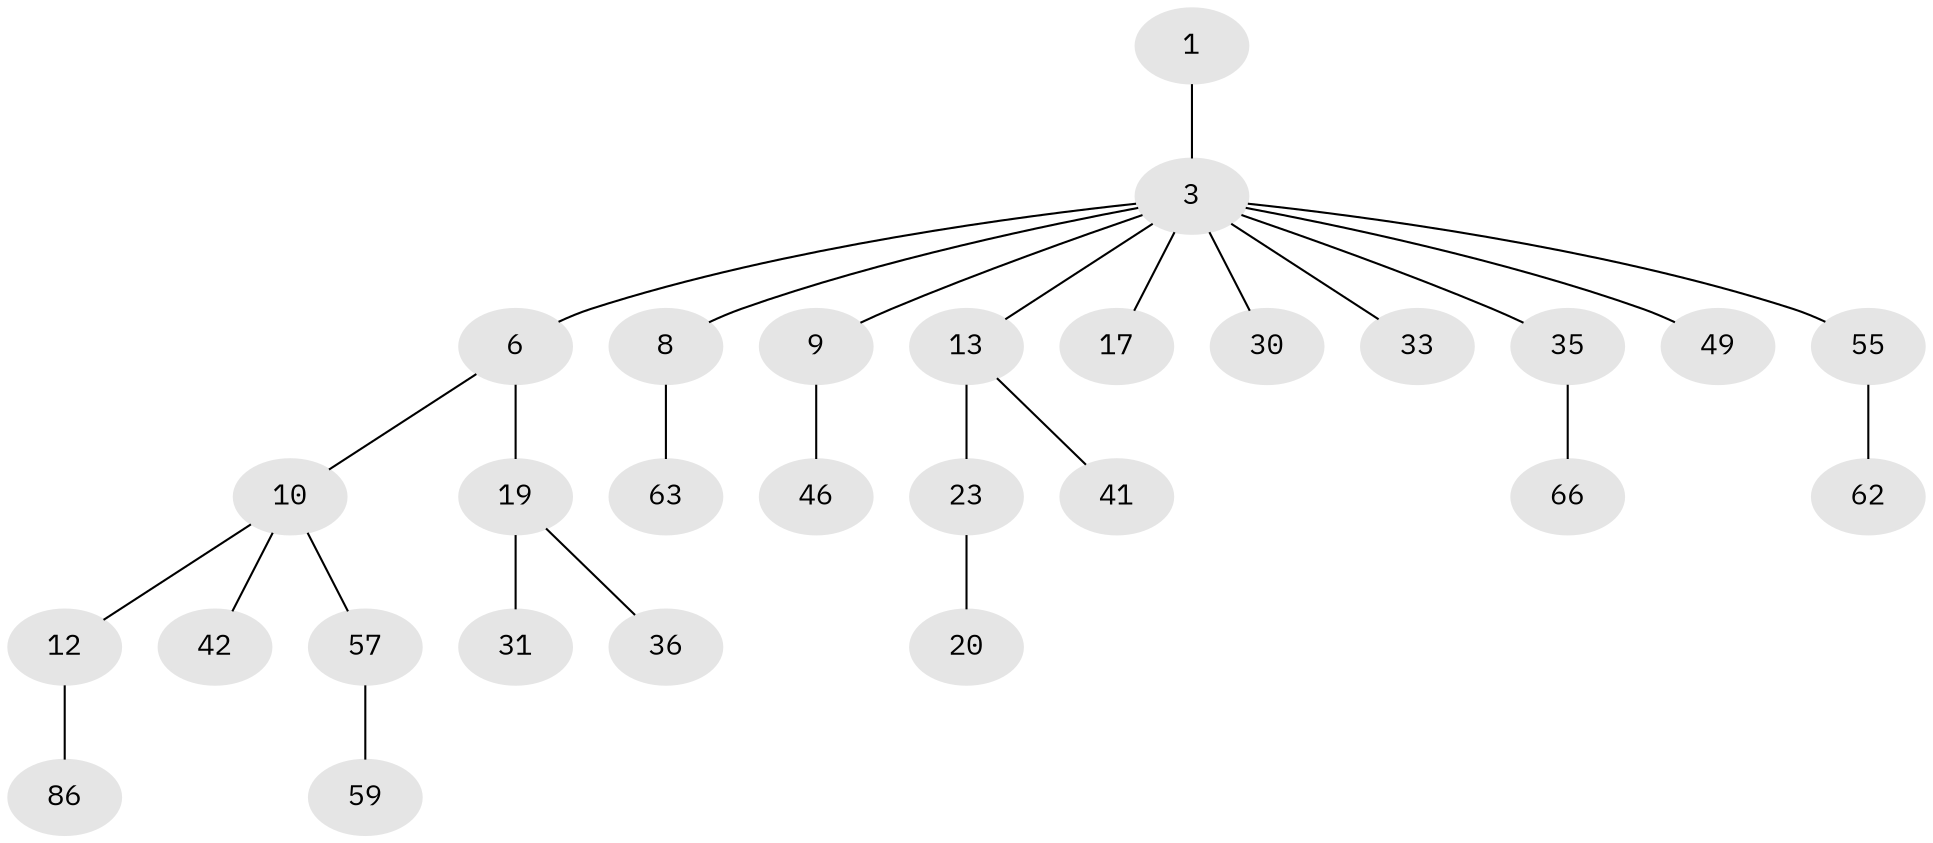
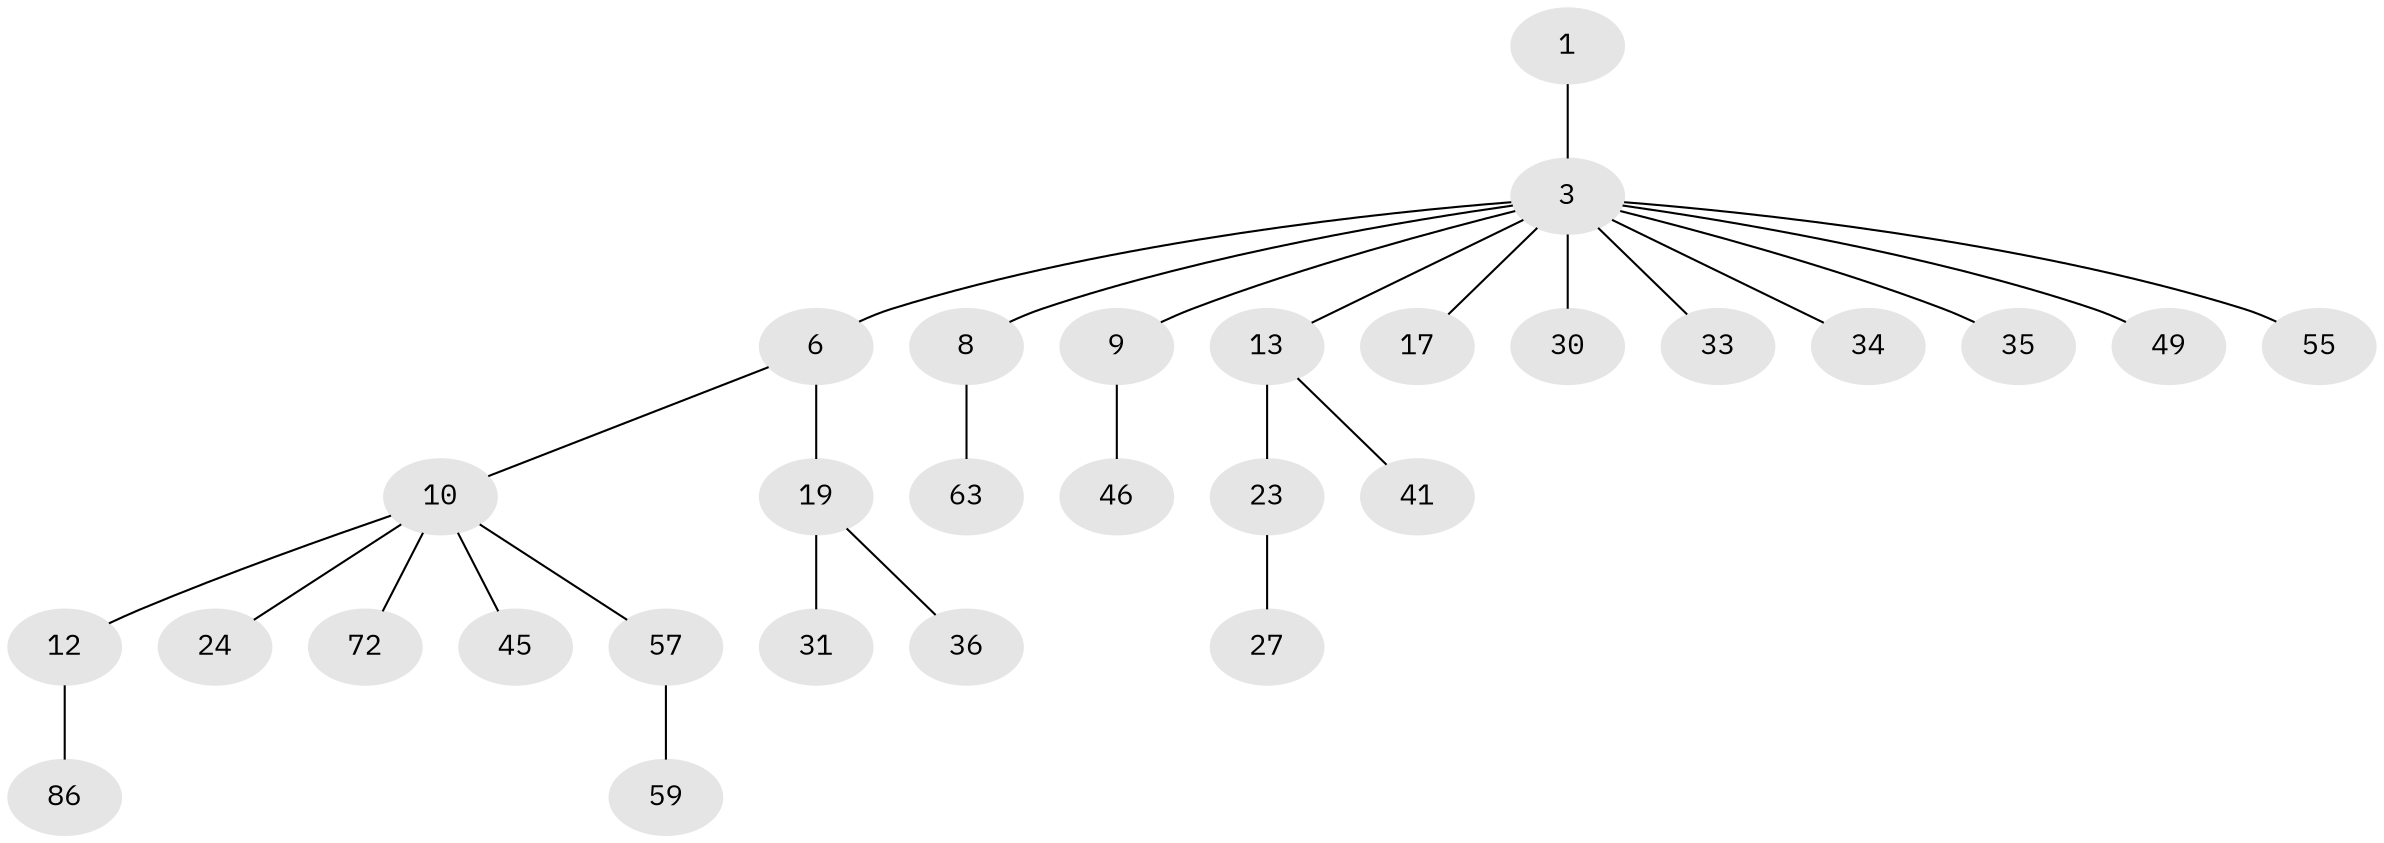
node "34": added
node "66": removed
node "62": removed
node "24": added
node "42": label "42" -> "72"
node "45": added
node "20": label "20" -> "27"
